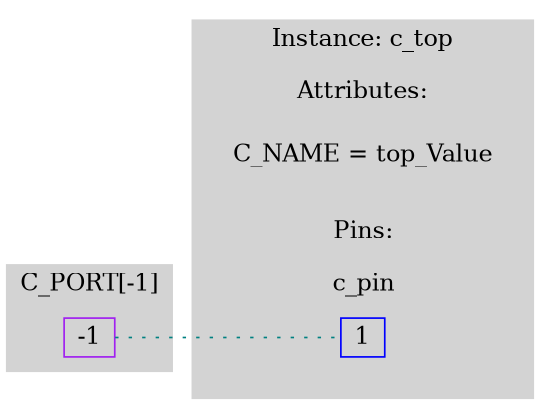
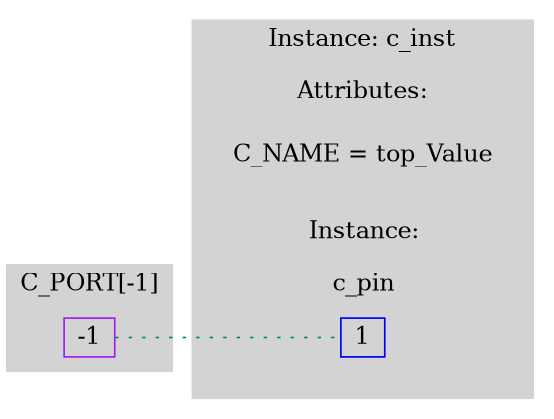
cluster "Instance: c_top": label "Instance: c_top" -> "Instance: c_inst"
cluster "Pins:": label "Pins:" -> "Instance:"
